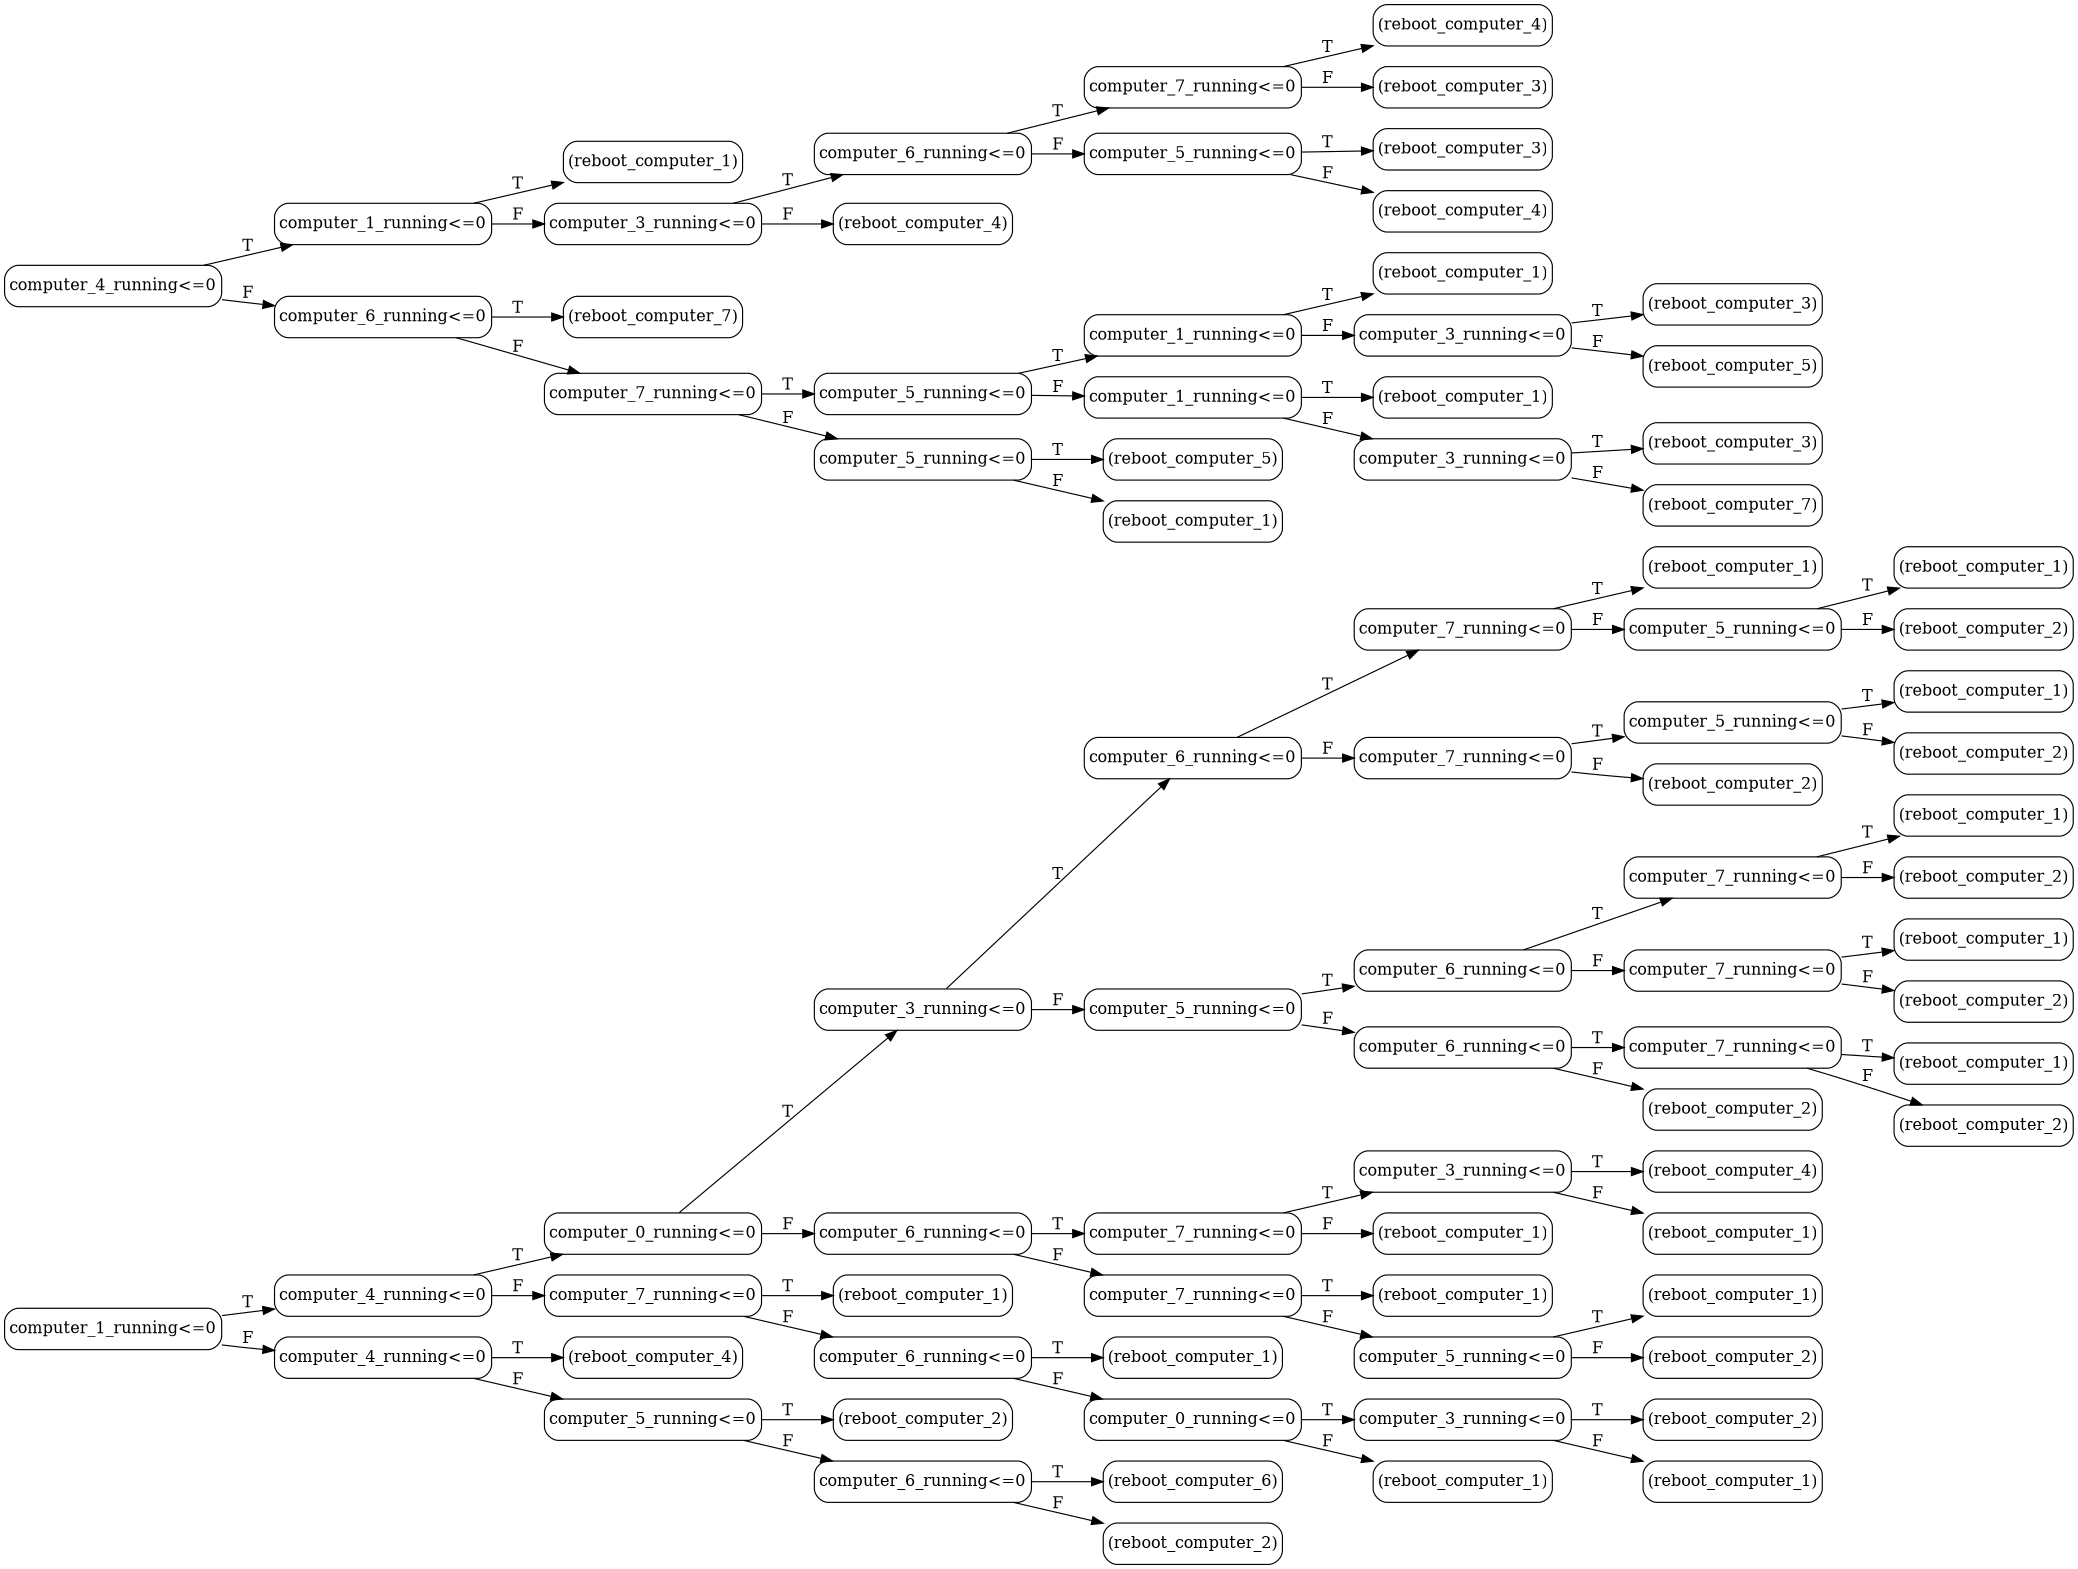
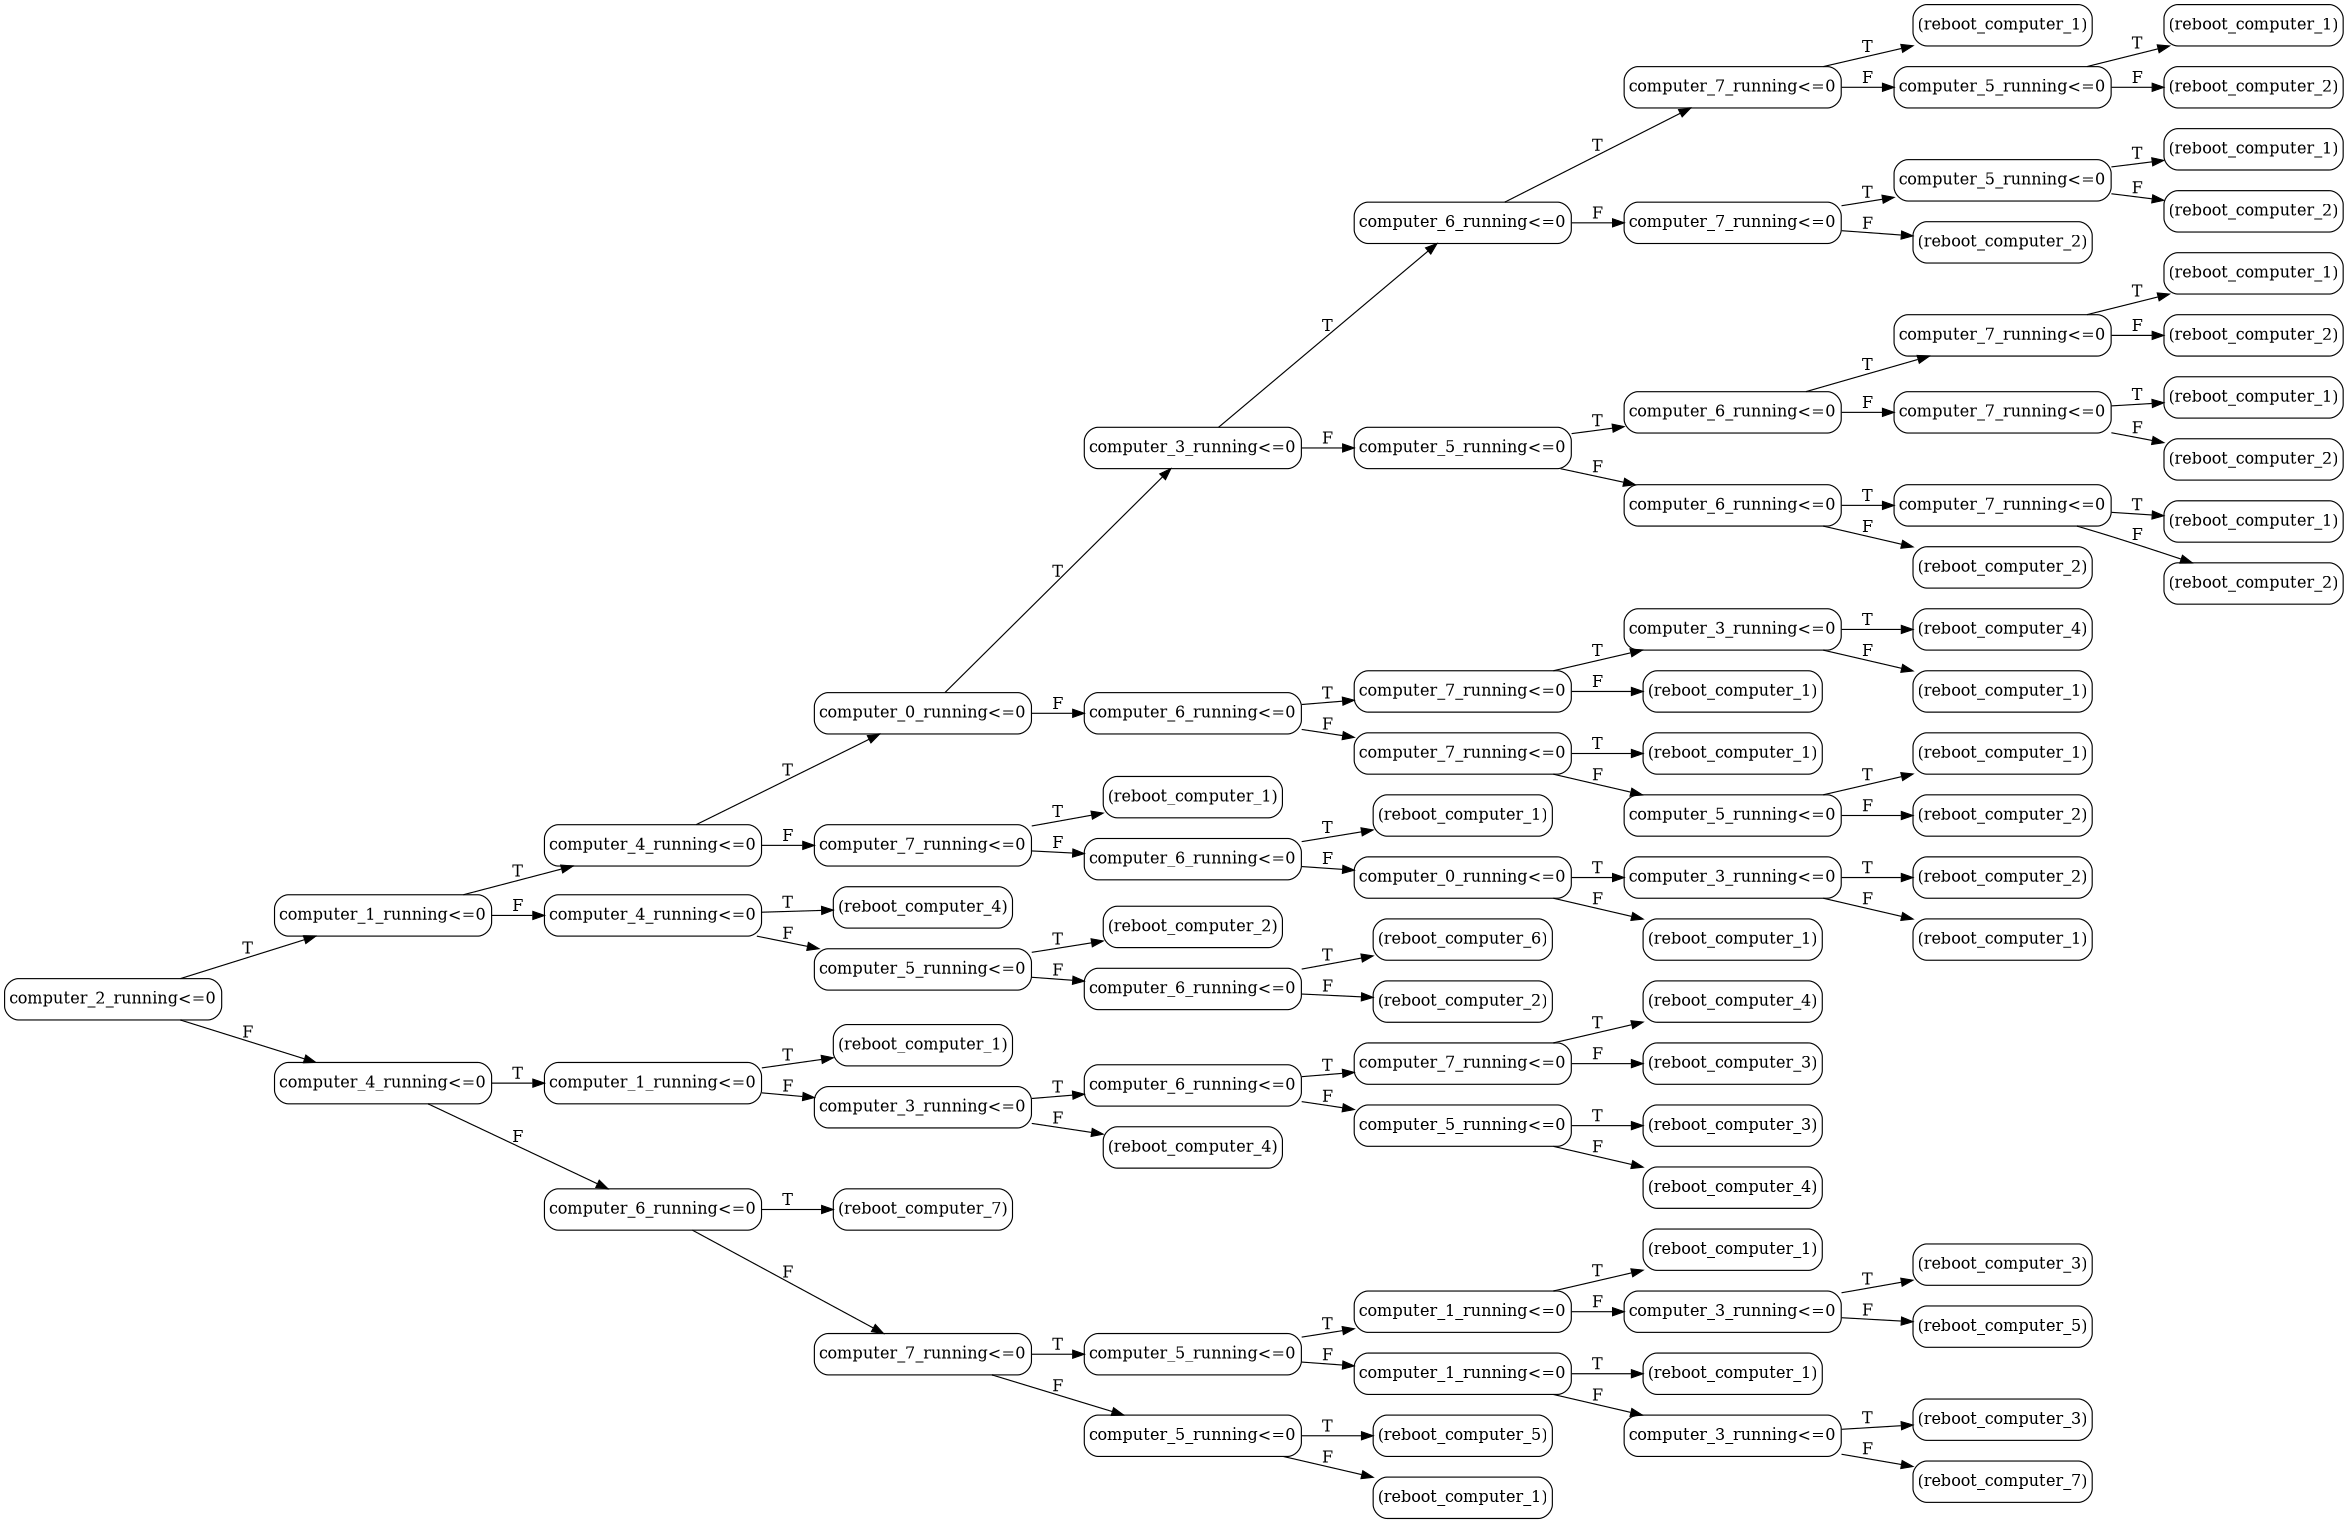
node "computer_2_running<=0": added
